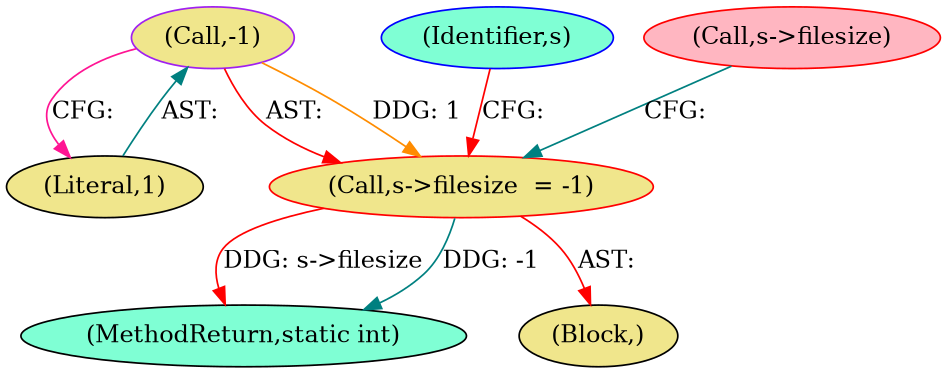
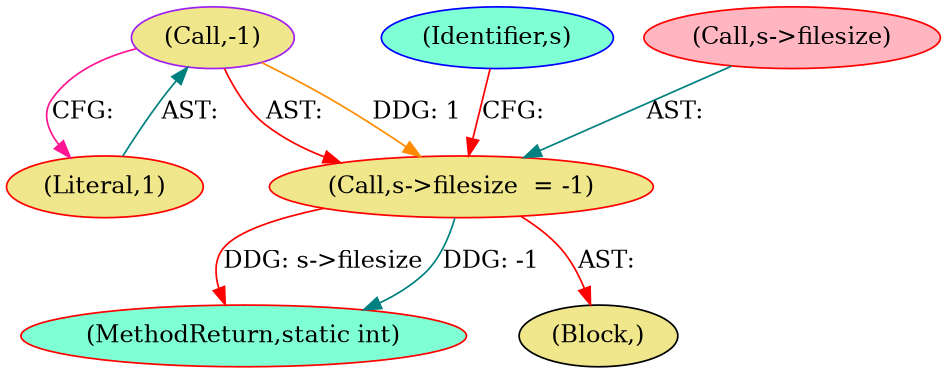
edge "(Call,s->filesize)" -> "(Call,s->filesize  = -1)": label "CFG: " -> "AST: "
node "(Literal,1)": color black -> red
node "(MethodReturn,static int)": color black -> red
